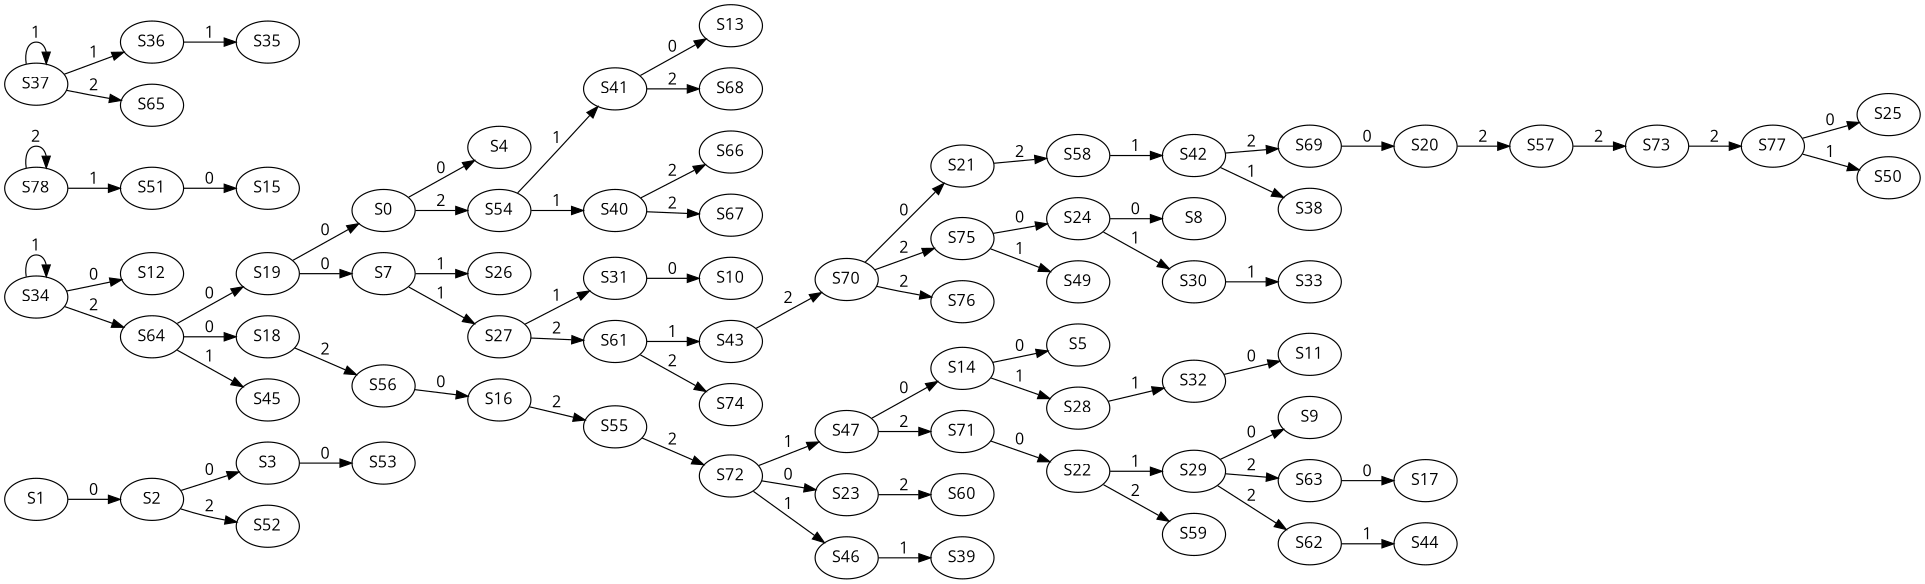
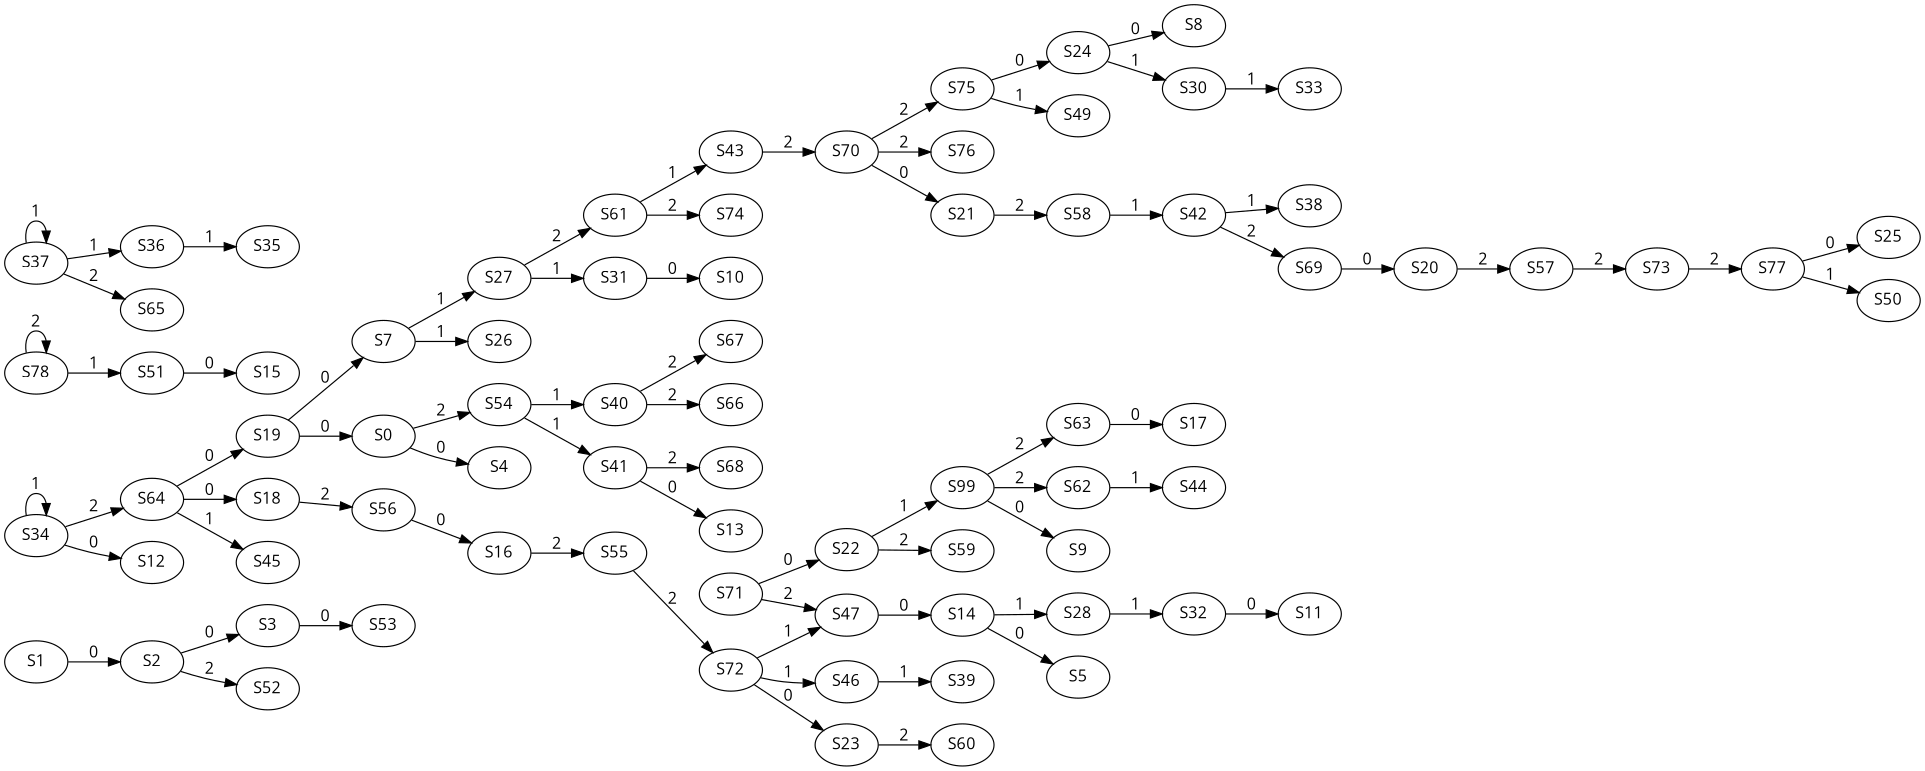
edge "S47" -> "S71": reversed
node "S29": label "S29" -> "S99"
